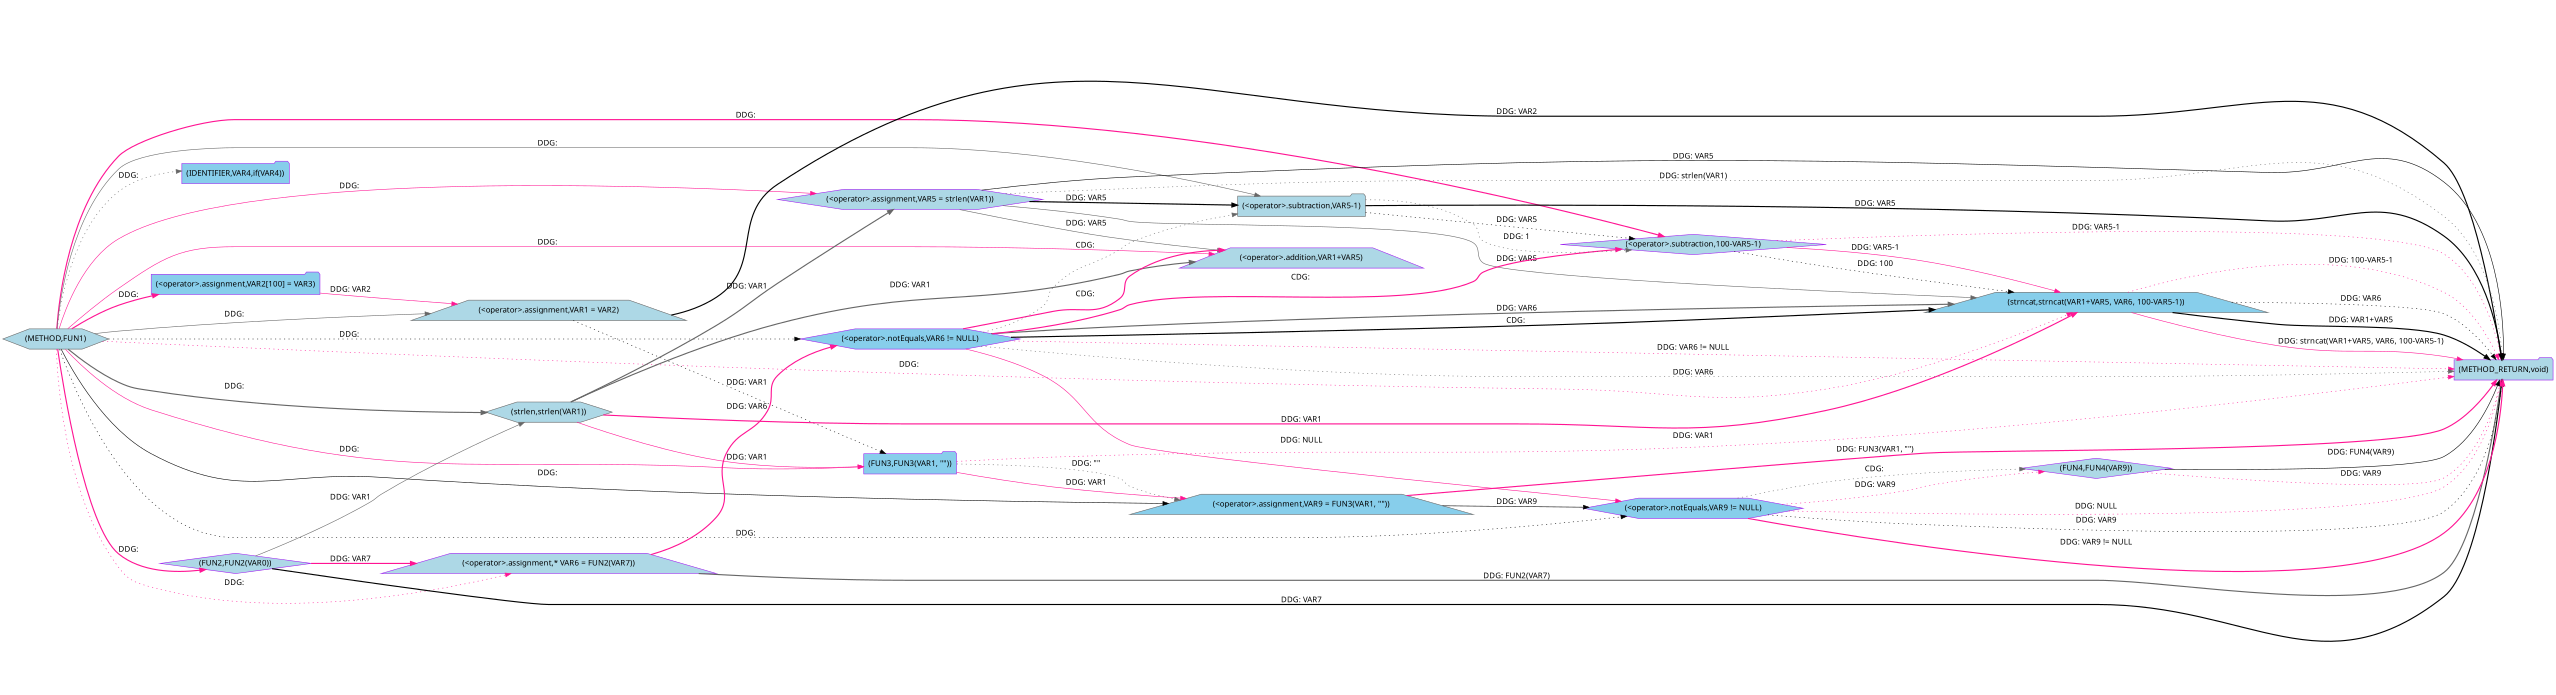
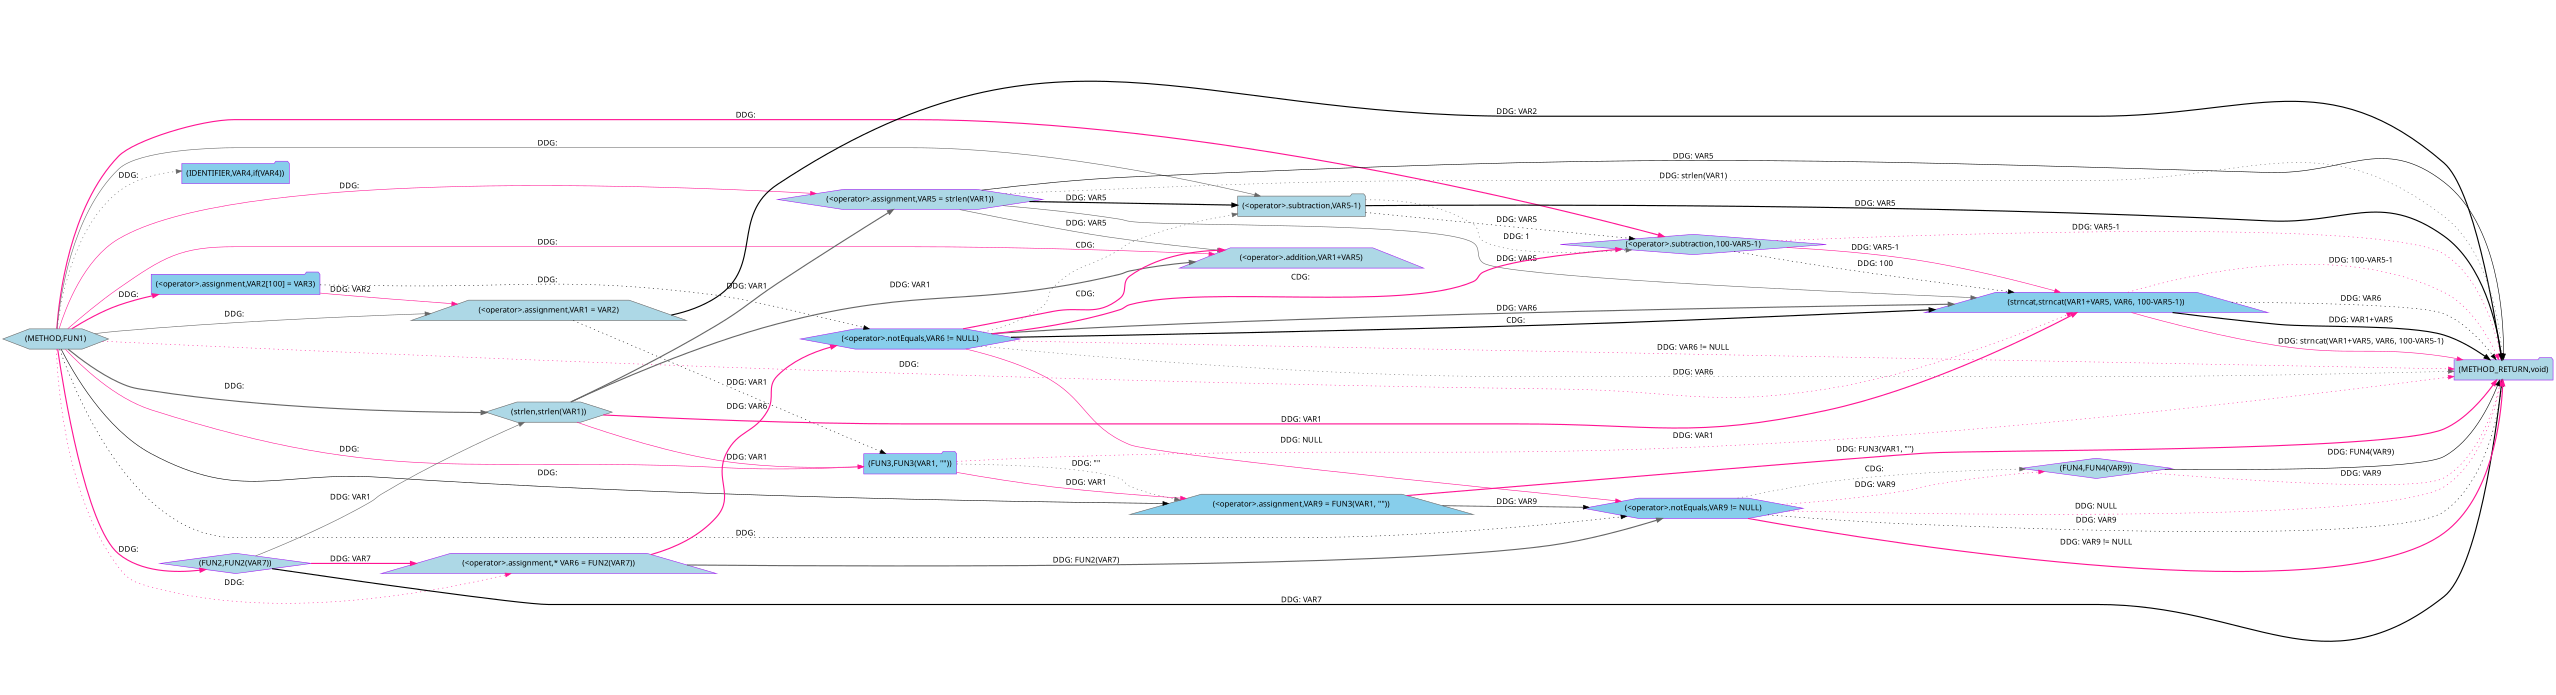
node "(strncat,strncat(VAR1+VAR5, VAR6, 100-VAR5-1))": color gray40 -> purple
edge "(METHOD,FUN1)" -> "(<operator>.notEquals,VAR6 != NULL)": now "(<operator>.assignment,VAR2[100] = VAR3)" -> "(<operator>.notEquals,VAR6 != NULL)"
node "(FUN2,FUN2(VAR0))": label "(FUN2,FUN2(VAR0))" -> "(FUN2,FUN2(VAR7))"
edge "(<operator>.assignment,* VAR6 = FUN2(VAR7))" -> "(METHOD_RETURN,void)": now "(<operator>.assignment,* VAR6 = FUN2(VAR7))" -> "(<operator>.notEquals,VAR9 != NULL)"
